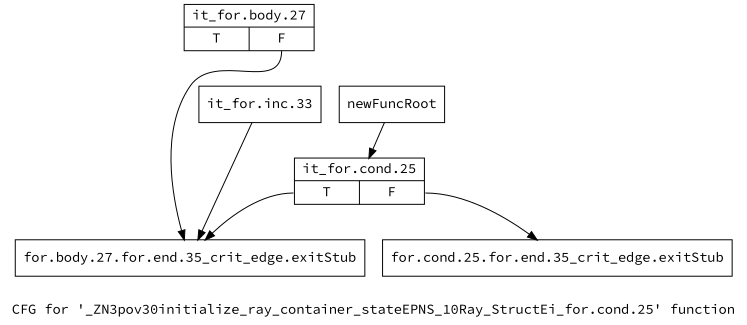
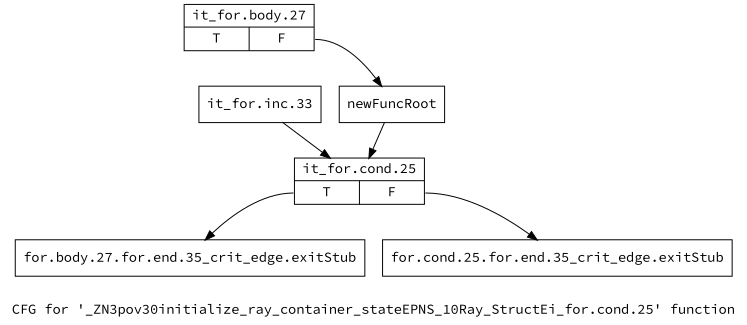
edge "it_for.body.27" -> "for.body.27.for.end.35_crit_edge.exitStub": now "it_for.body.27" -> "newFuncRoot"
edge "it_for.inc.33" -> "for.body.27.for.end.35_crit_edge.exitStub": now "it_for.inc.33" -> "it_for.cond.25"
